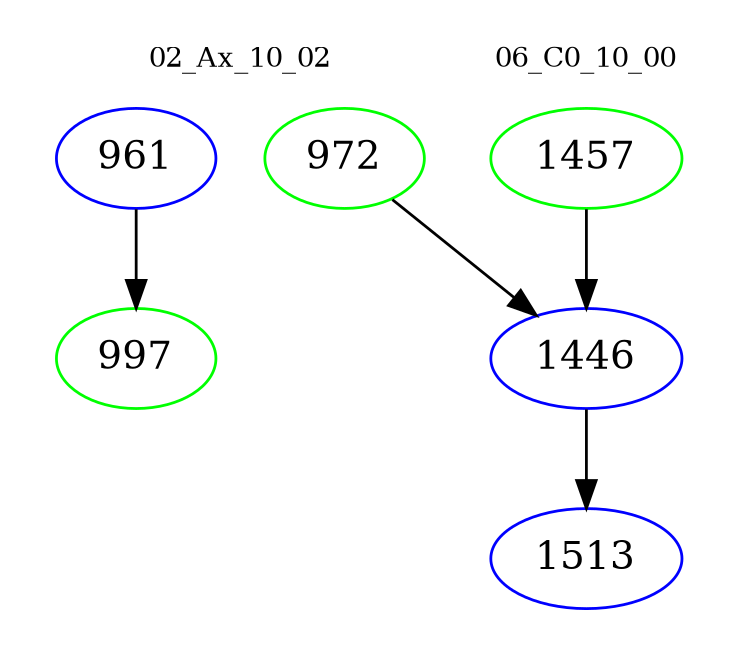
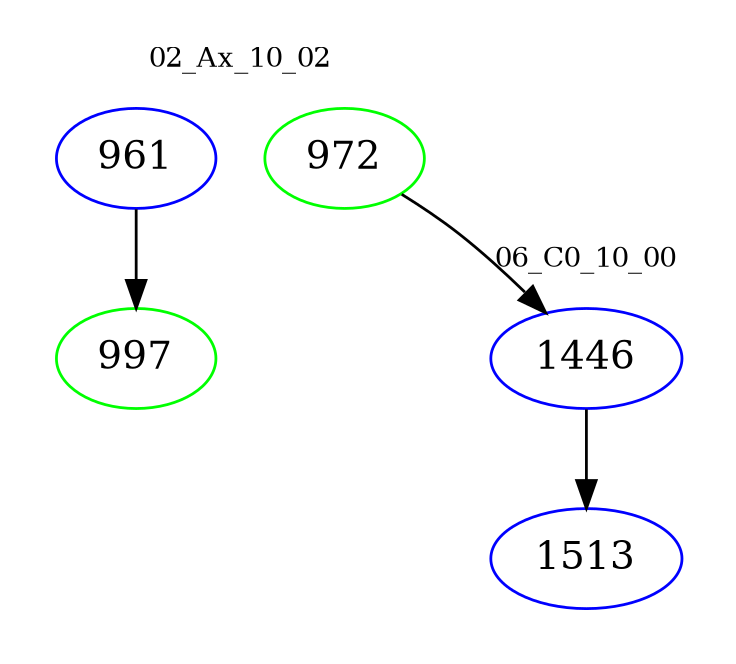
node "1457": removed
